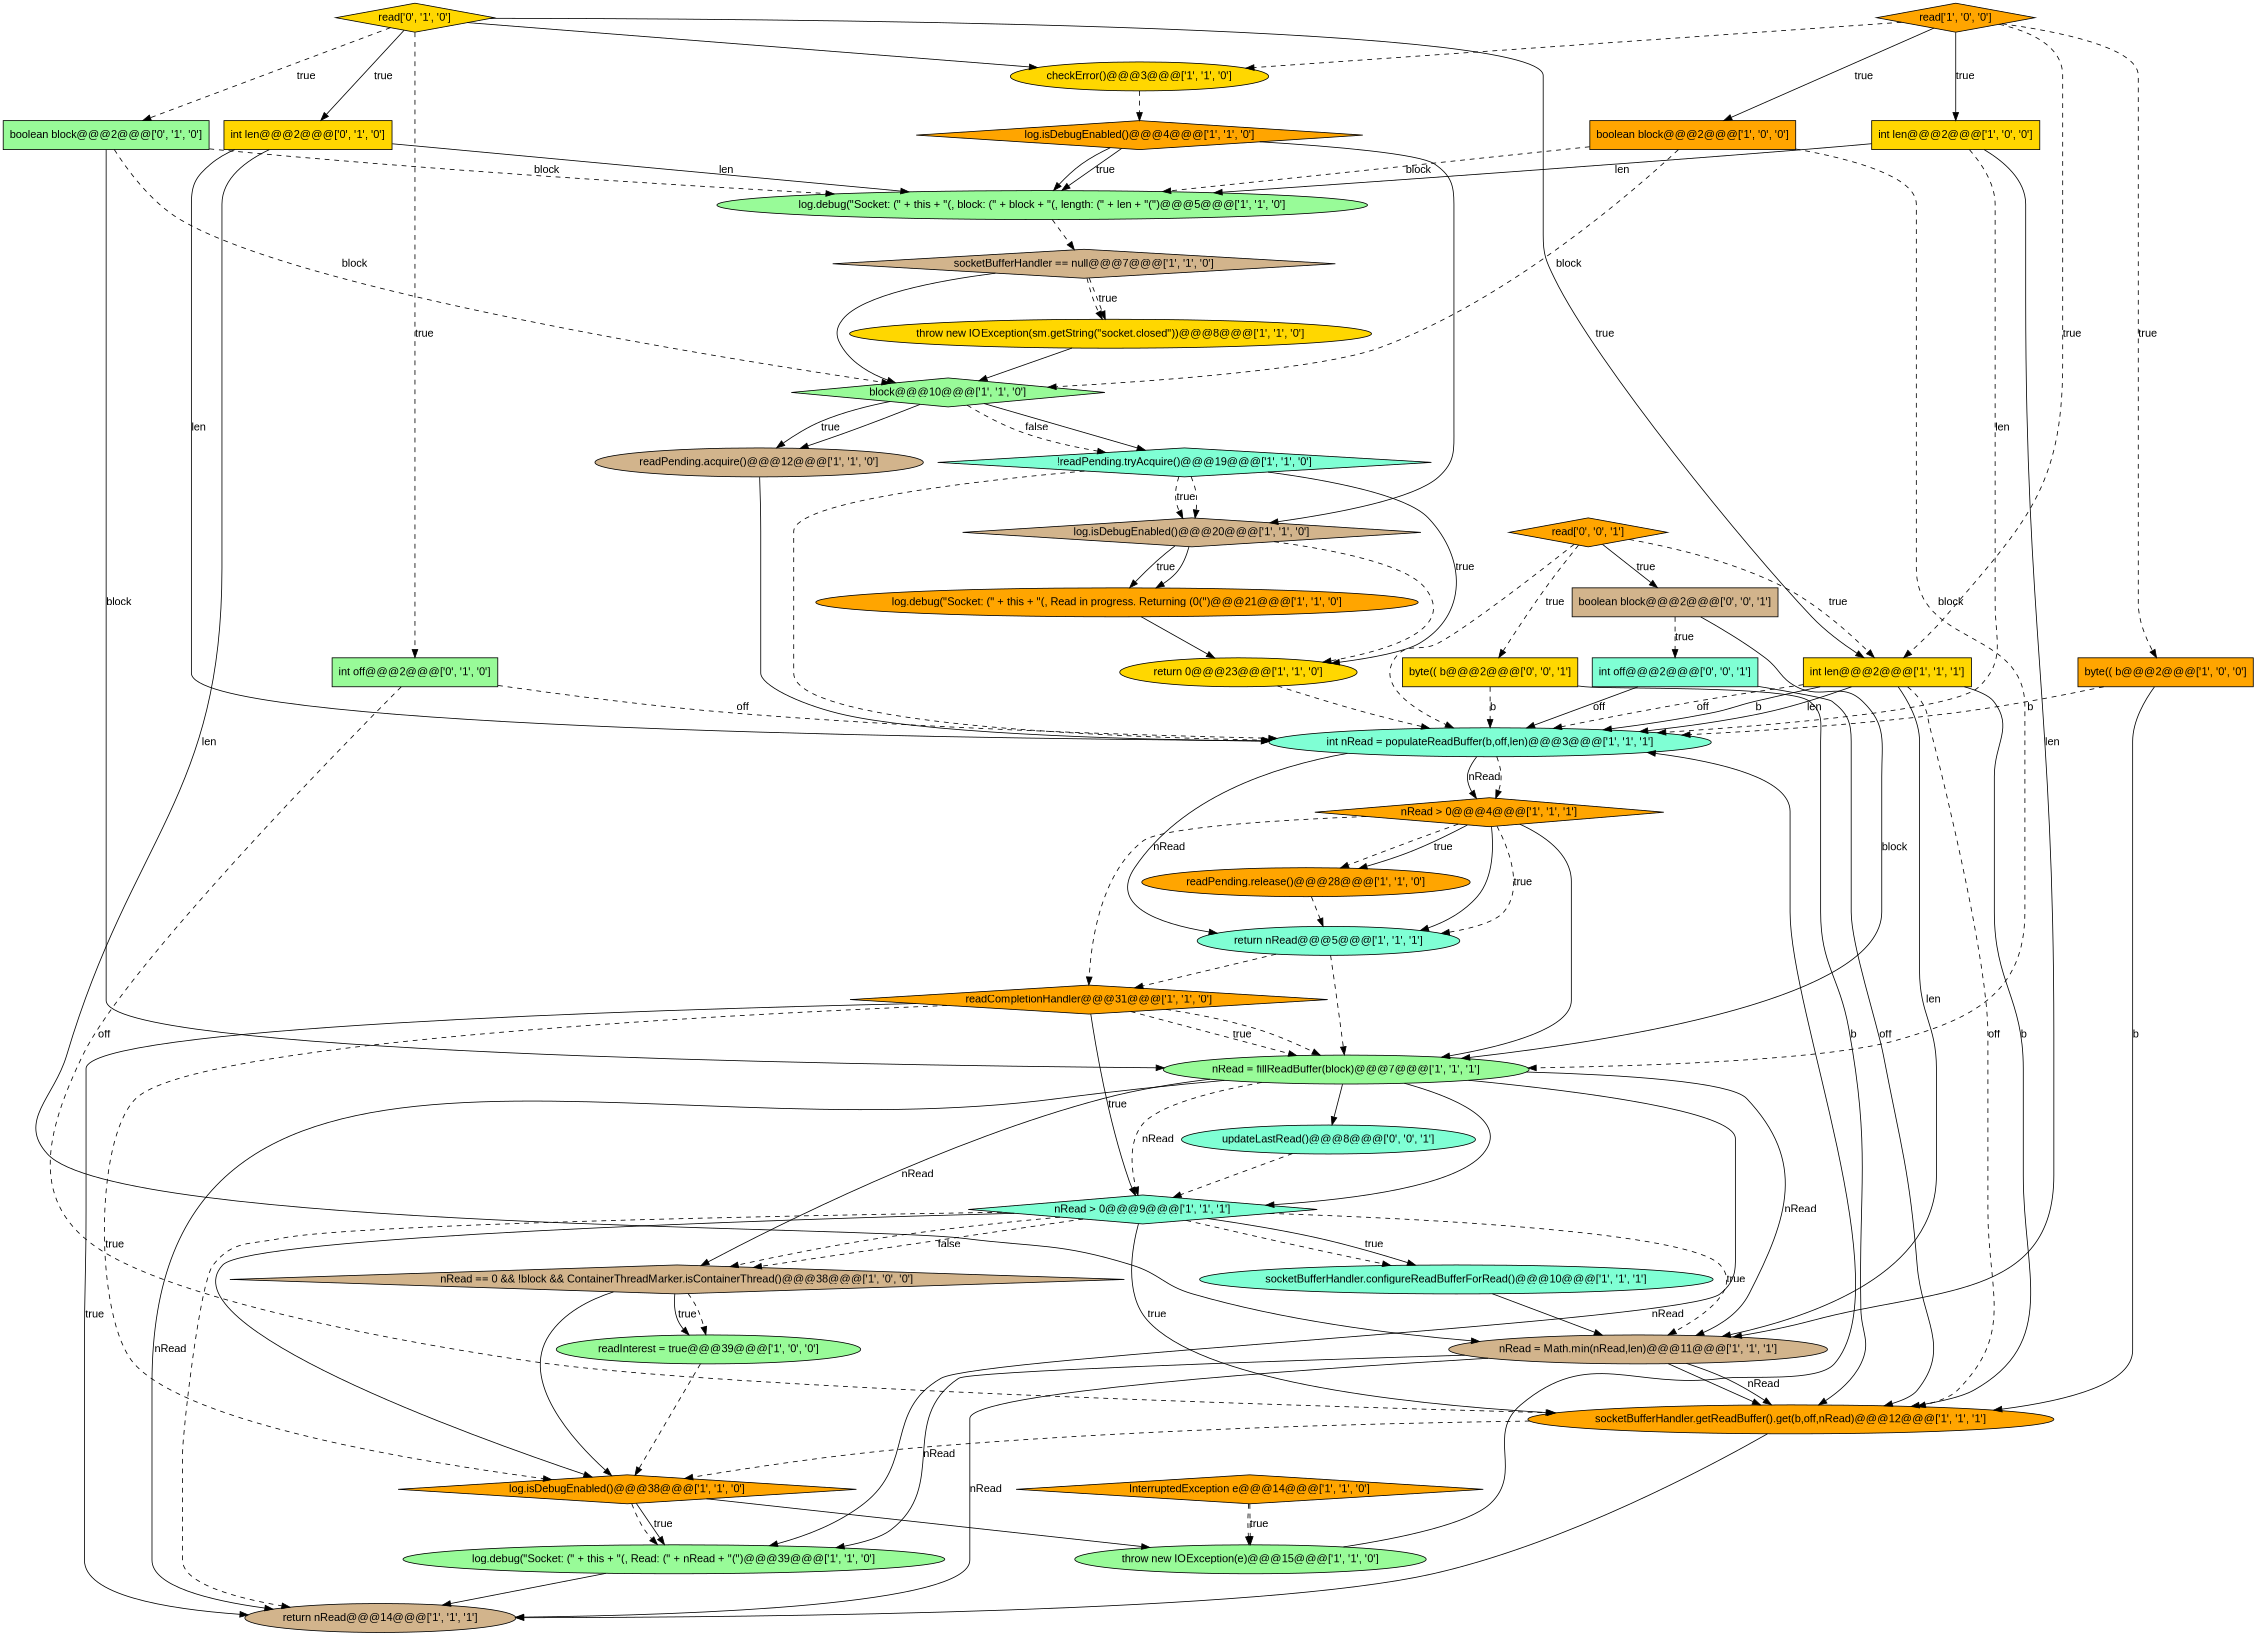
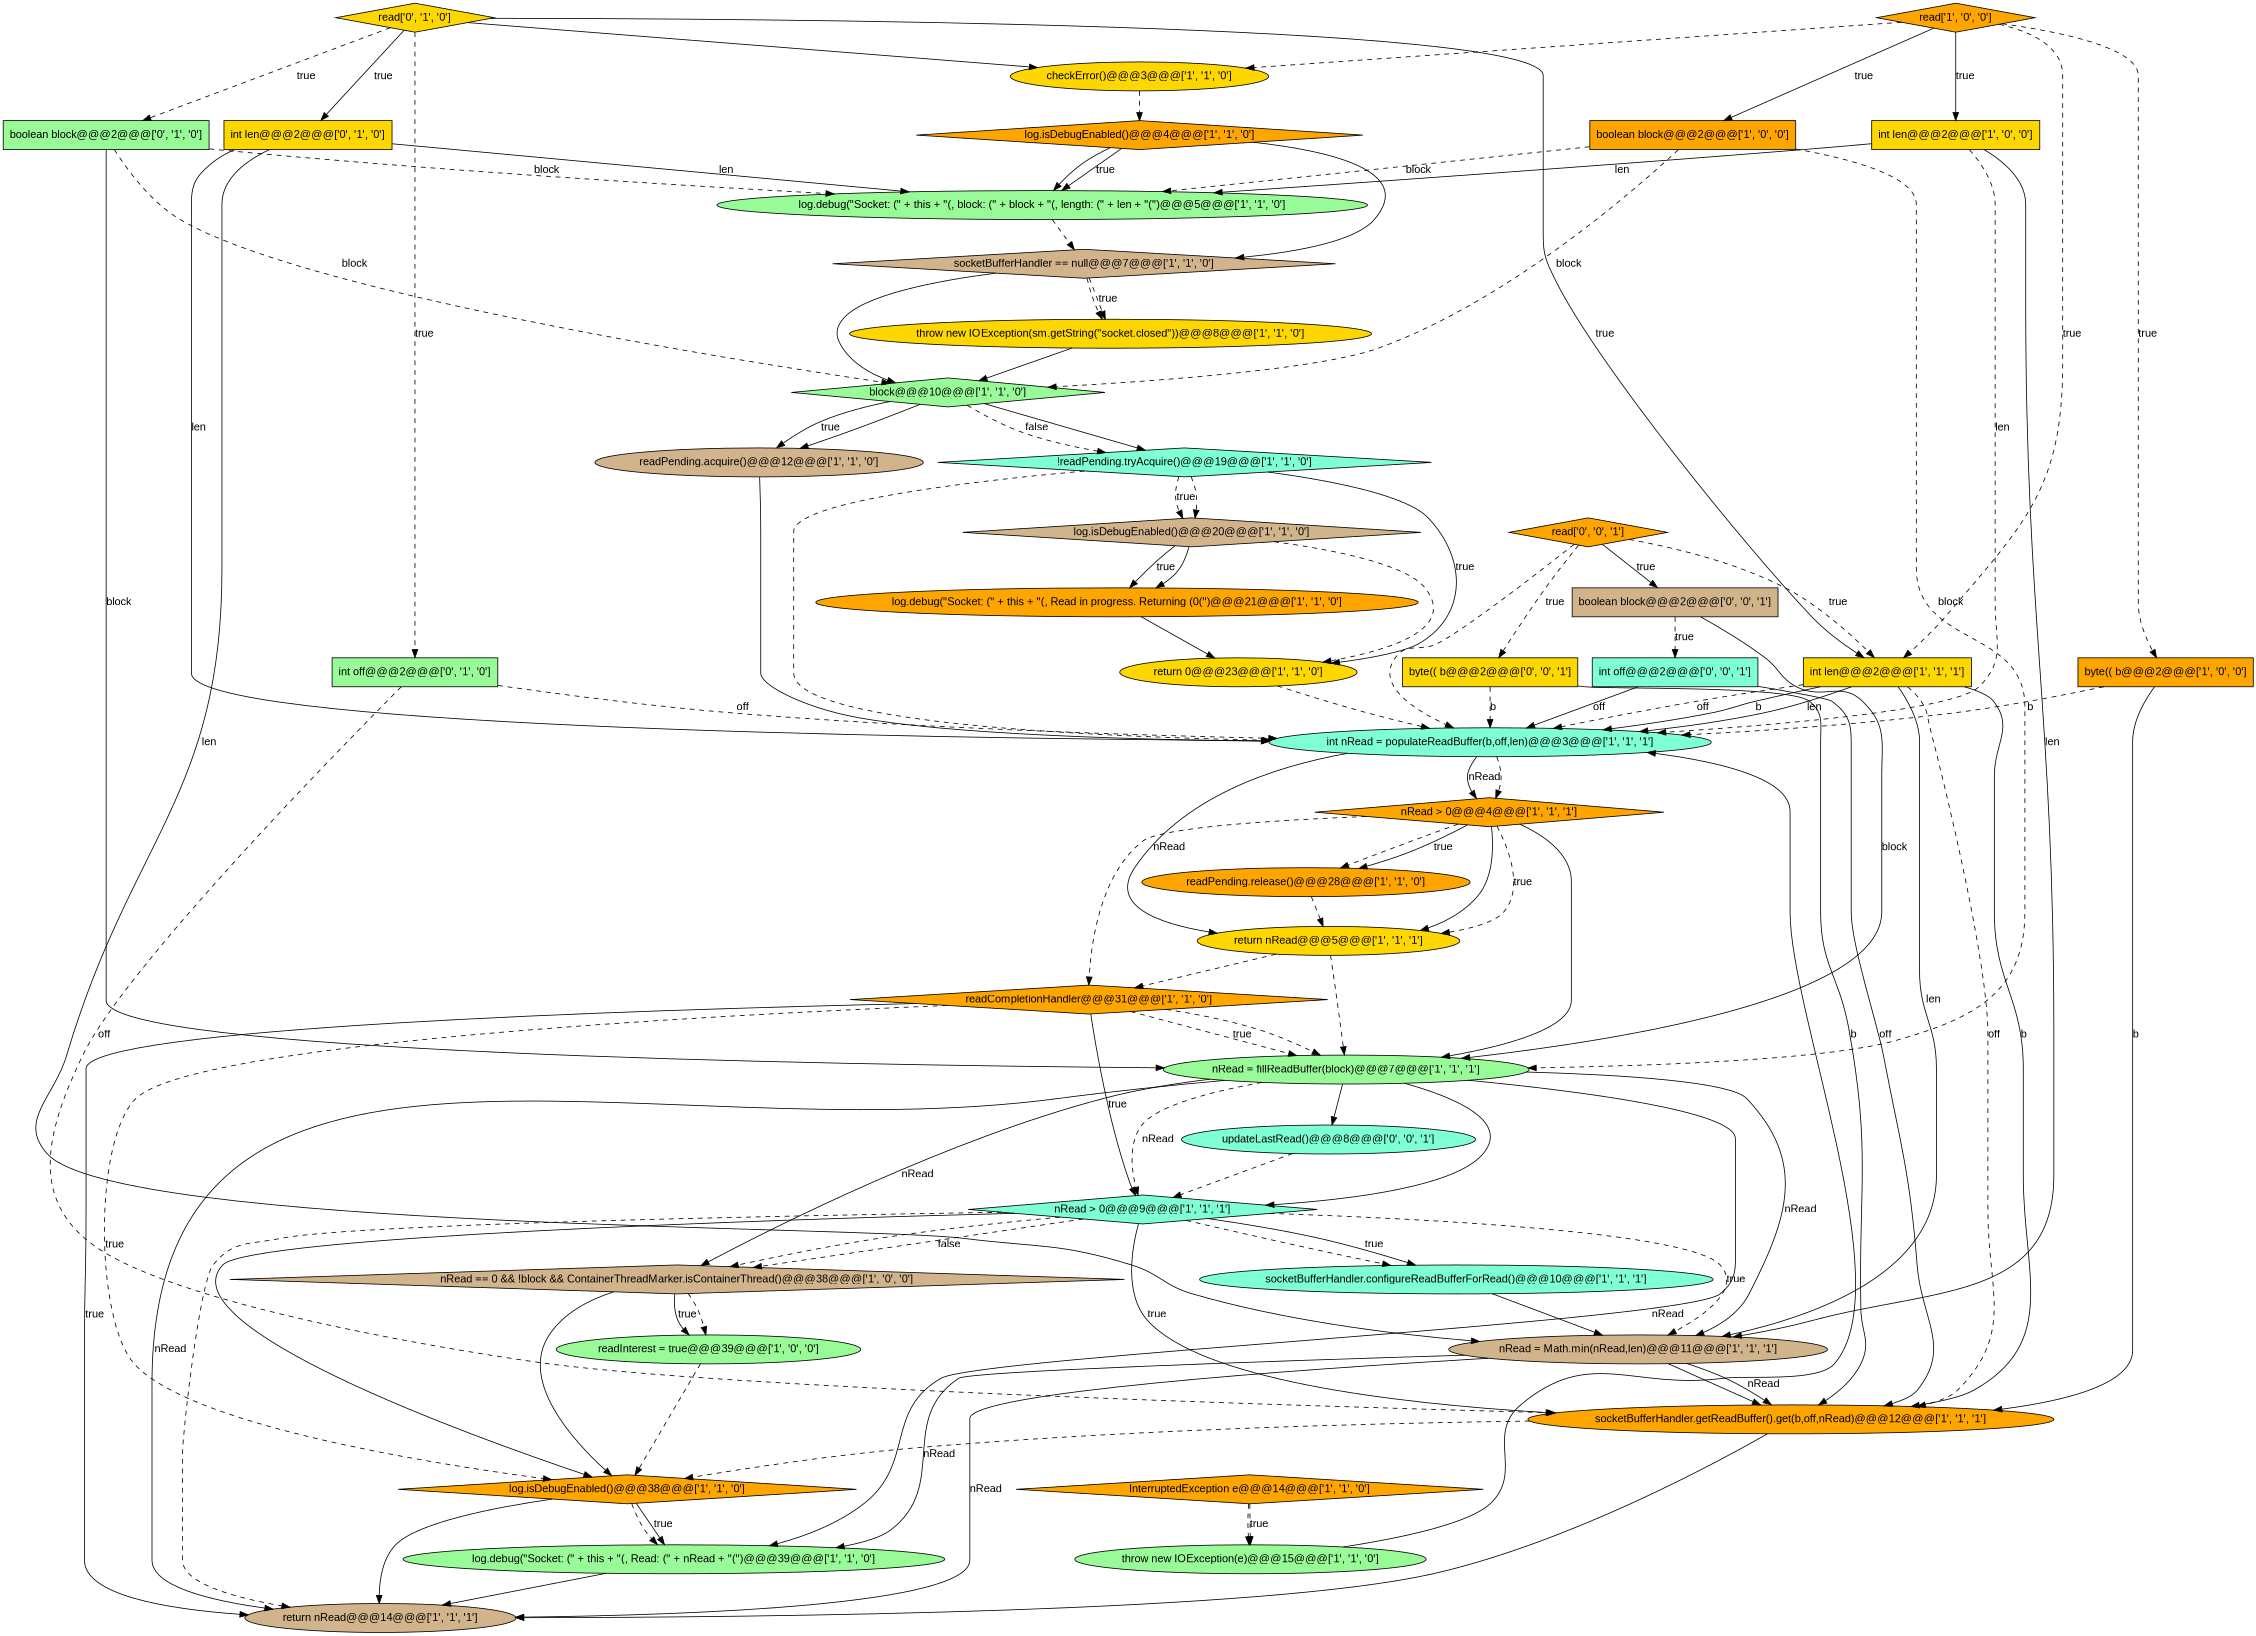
edge "log.isDebugEnabled()@@@4@@@['1', '1', '0']" -> "log.isDebugEnabled()@@@20@@@['1', '1', '0']": now "log.isDebugEnabled()@@@4@@@['1', '1', '0']" -> "socketBufferHandler == null@@@7@@@['1', '1', '0']"
node "return nRead@@@5@@@['1', '1', '1']": fillcolor aquamarine -> gold
edge "log.isDebugEnabled()@@@38@@@['1', '1', '0']" -> "throw new IOException(e)@@@15@@@['1', '1', '0']": now "log.isDebugEnabled()@@@38@@@['1', '1', '0']" -> "return nRead@@@14@@@['1', '1', '1']"
